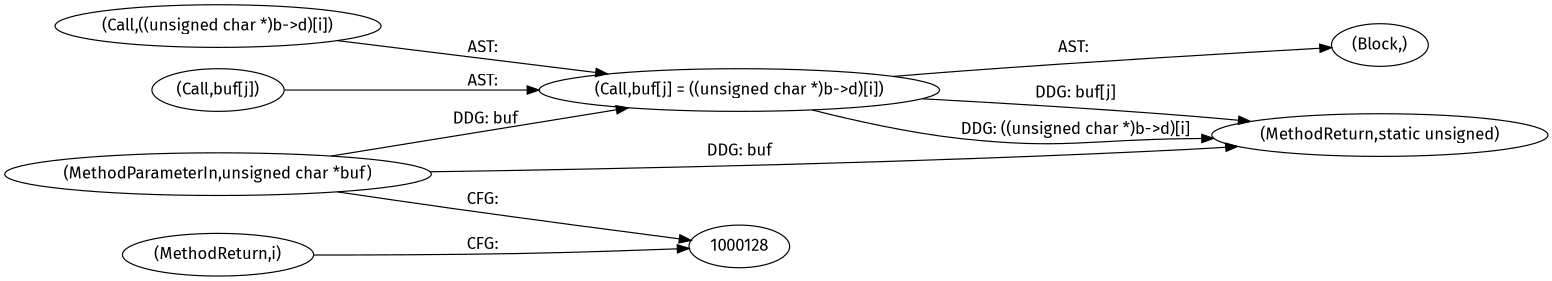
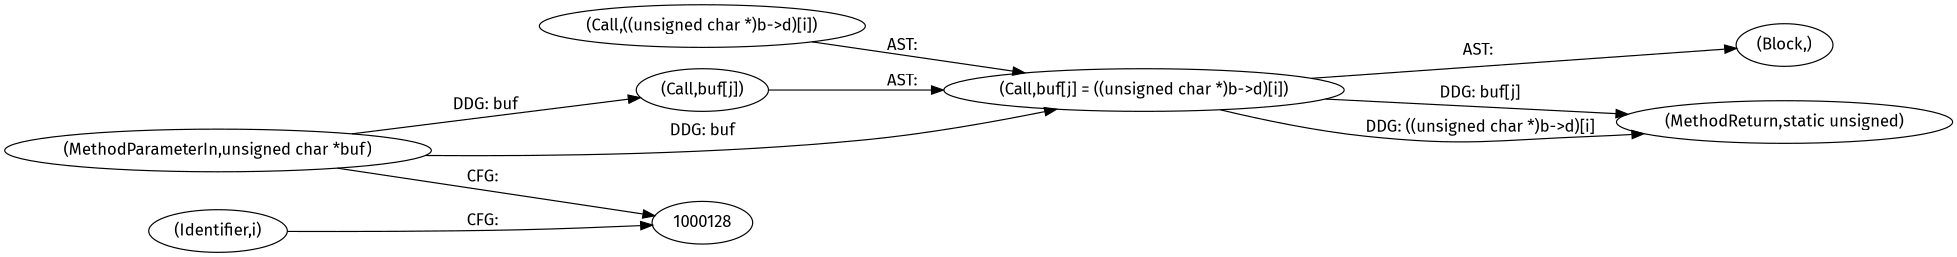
edge "(MethodParameterIn,unsigned char *buf)" -> "(MethodReturn,static unsigned)": now "(MethodParameterIn,unsigned char *buf)" -> "(Call,buf[j])"
node "(MethodReturn,i)": label "(MethodReturn,i)" -> "(Identifier,i)"
